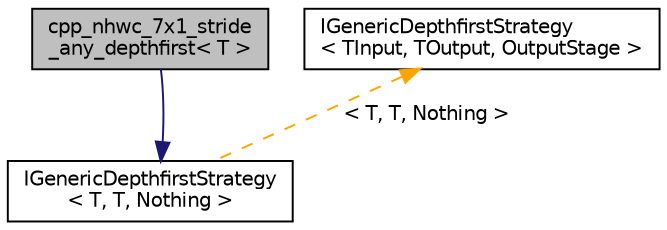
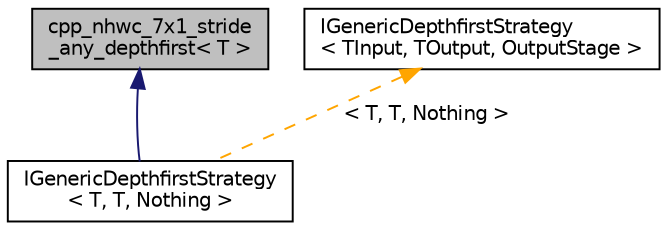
edge "cpp_nhwc_7x1_stride _any_depthfirst< T >" -> "IGenericDepthfirstStrategy < T, T, Nothing >": reversed
